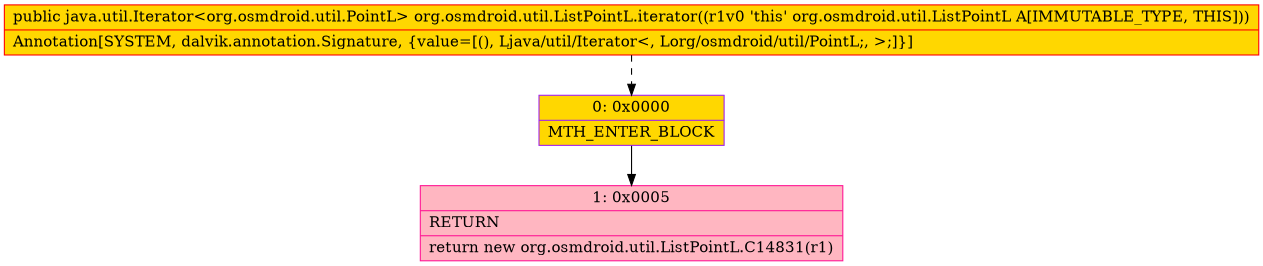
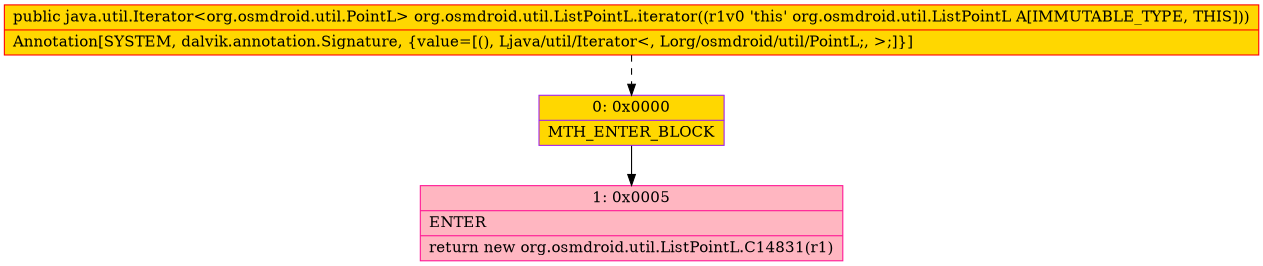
node "1: 0x0005": text "RETURN" -> "ENTER"
